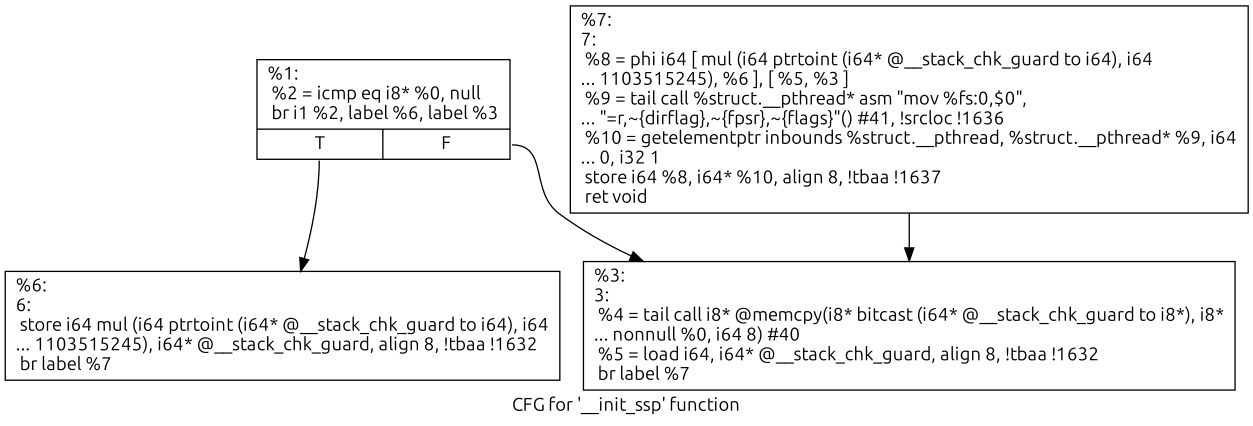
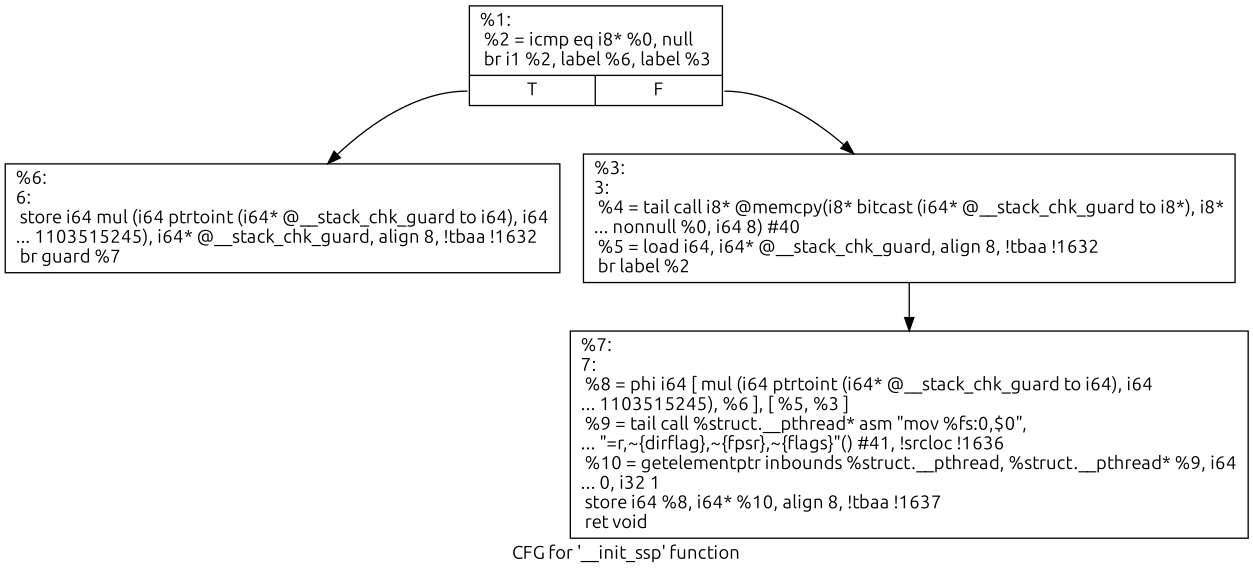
edge "%7:" -> "%3:": reversed
node "%6:": text "br label %7" -> "br guard %7"
node "%3:": text "br label %7" -> "br label %2"
